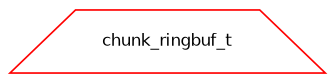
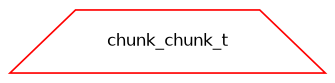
node "chunk_ringbuf_t": label "chunk_ringbuf_t" -> "chunk_chunk_t"
